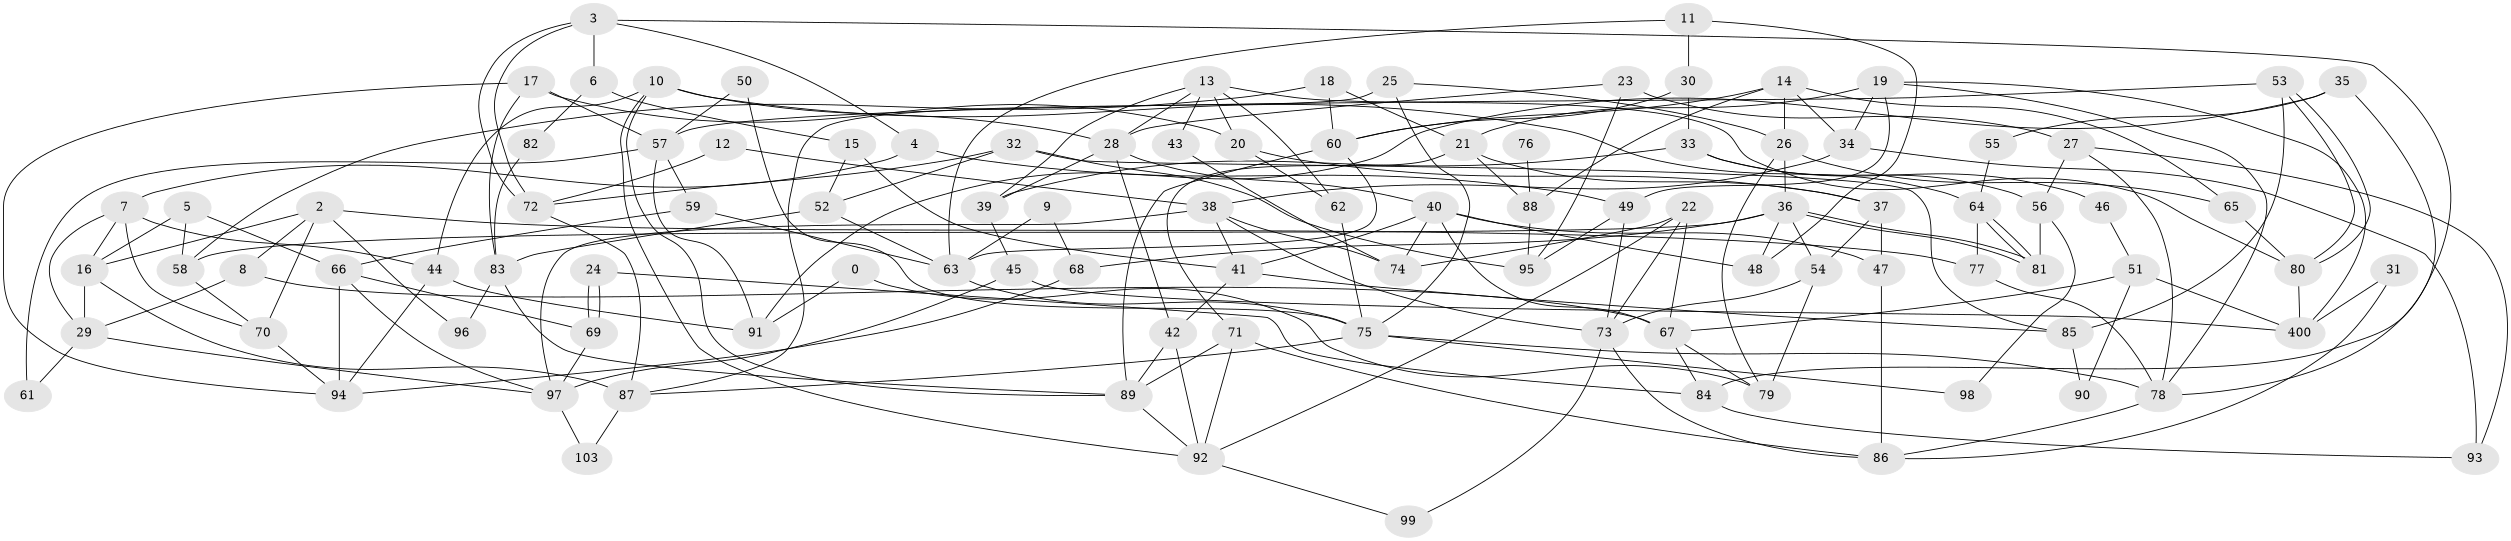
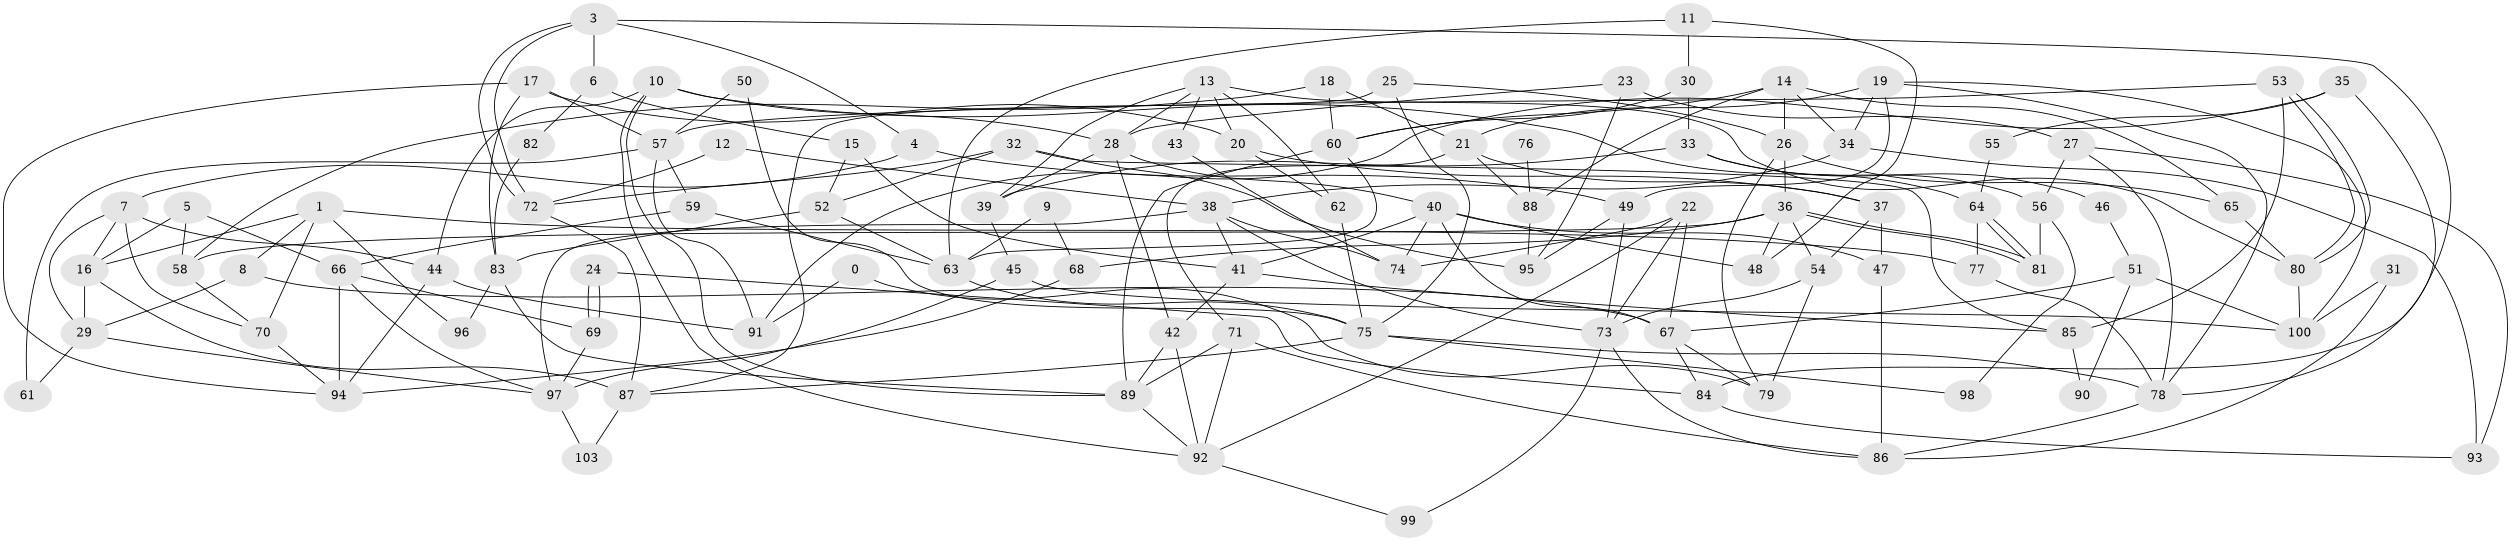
node "2": label "2" -> "1"
node "400": label "400" -> "100"
